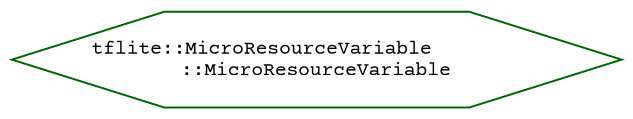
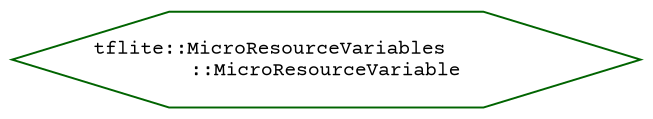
node "tflite::MicroResourceVariable ::MicroResourceVariable": label "tflite::MicroResourceVariable ::MicroResourceVariable" -> "tflite::MicroResourceVariables ::MicroResourceVariable"
